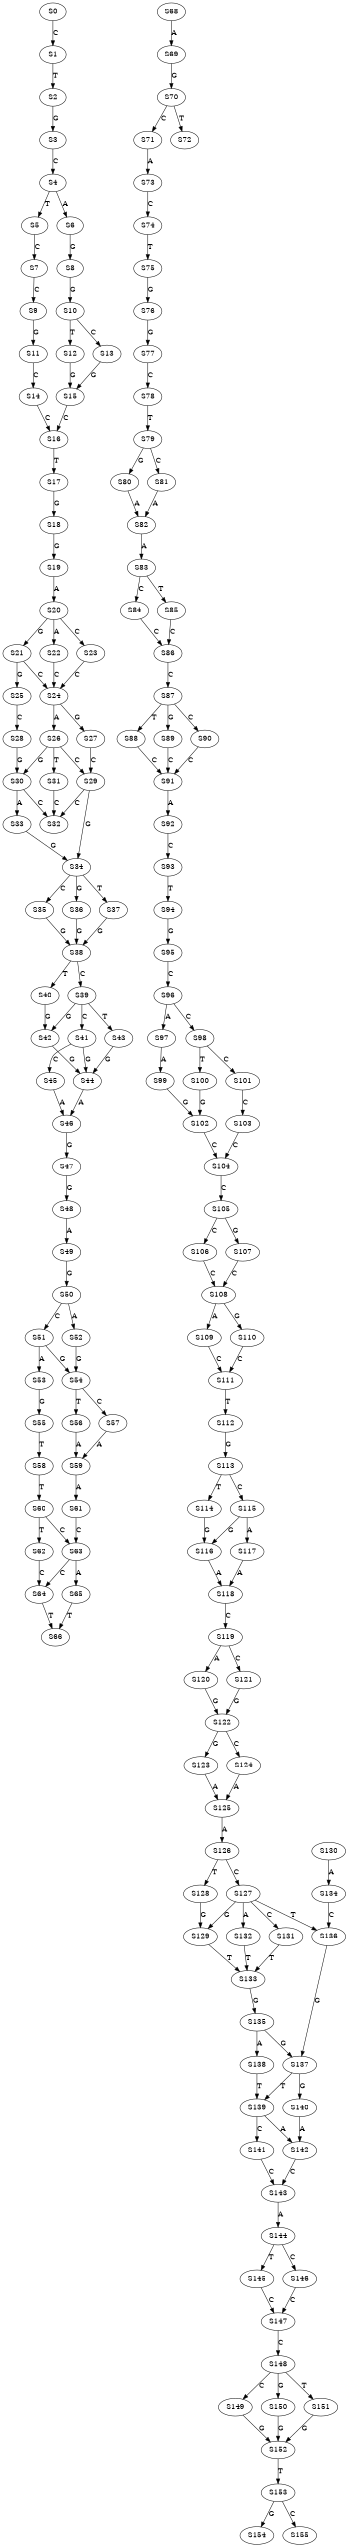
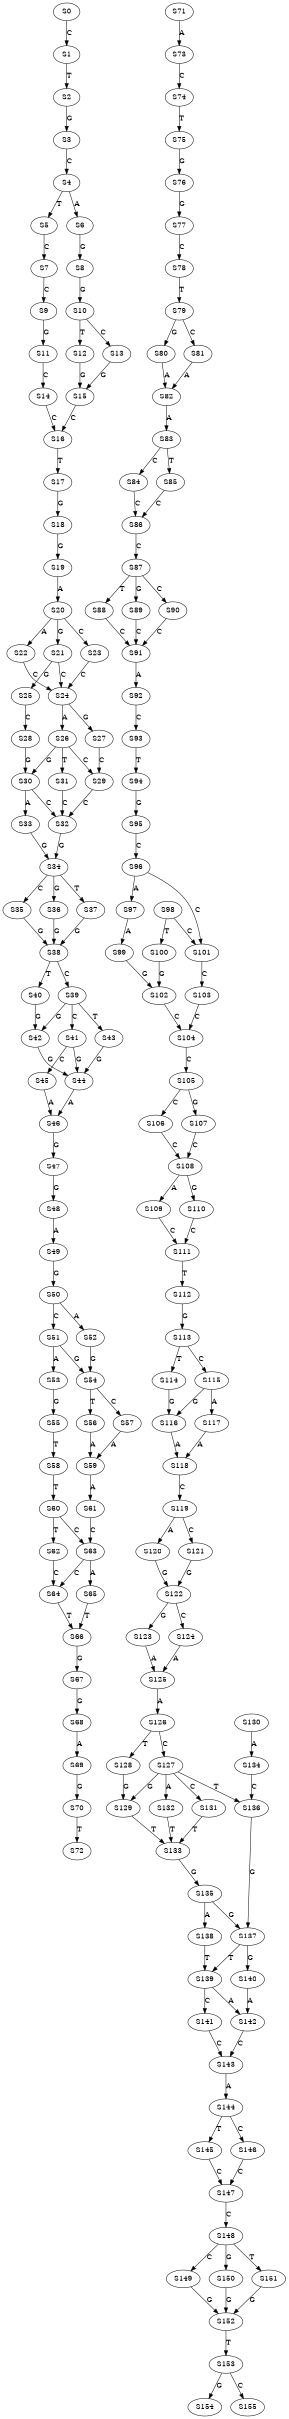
edge "S70" -> "S71": removed, label "C"
edge "S29" -> "S34": now "S32" -> "S34"
edge "S96" -> "S98": now "S96" -> "S101"
node "S67": added
